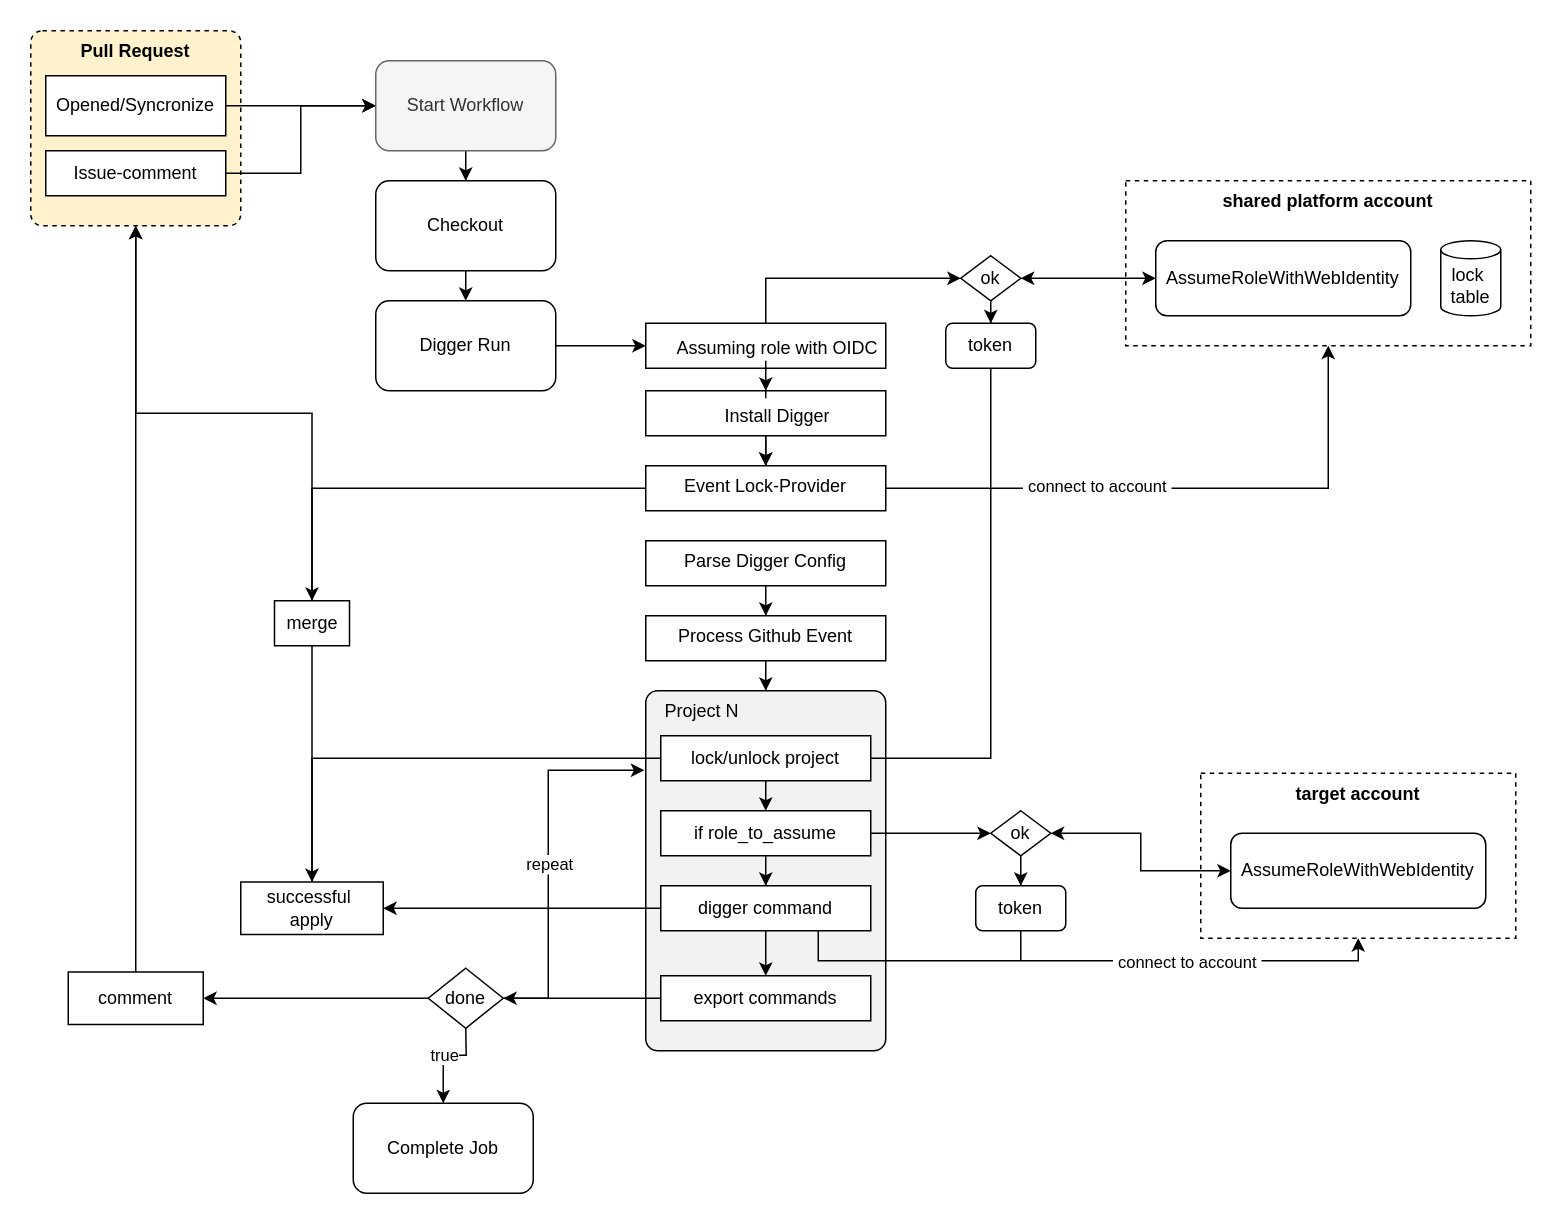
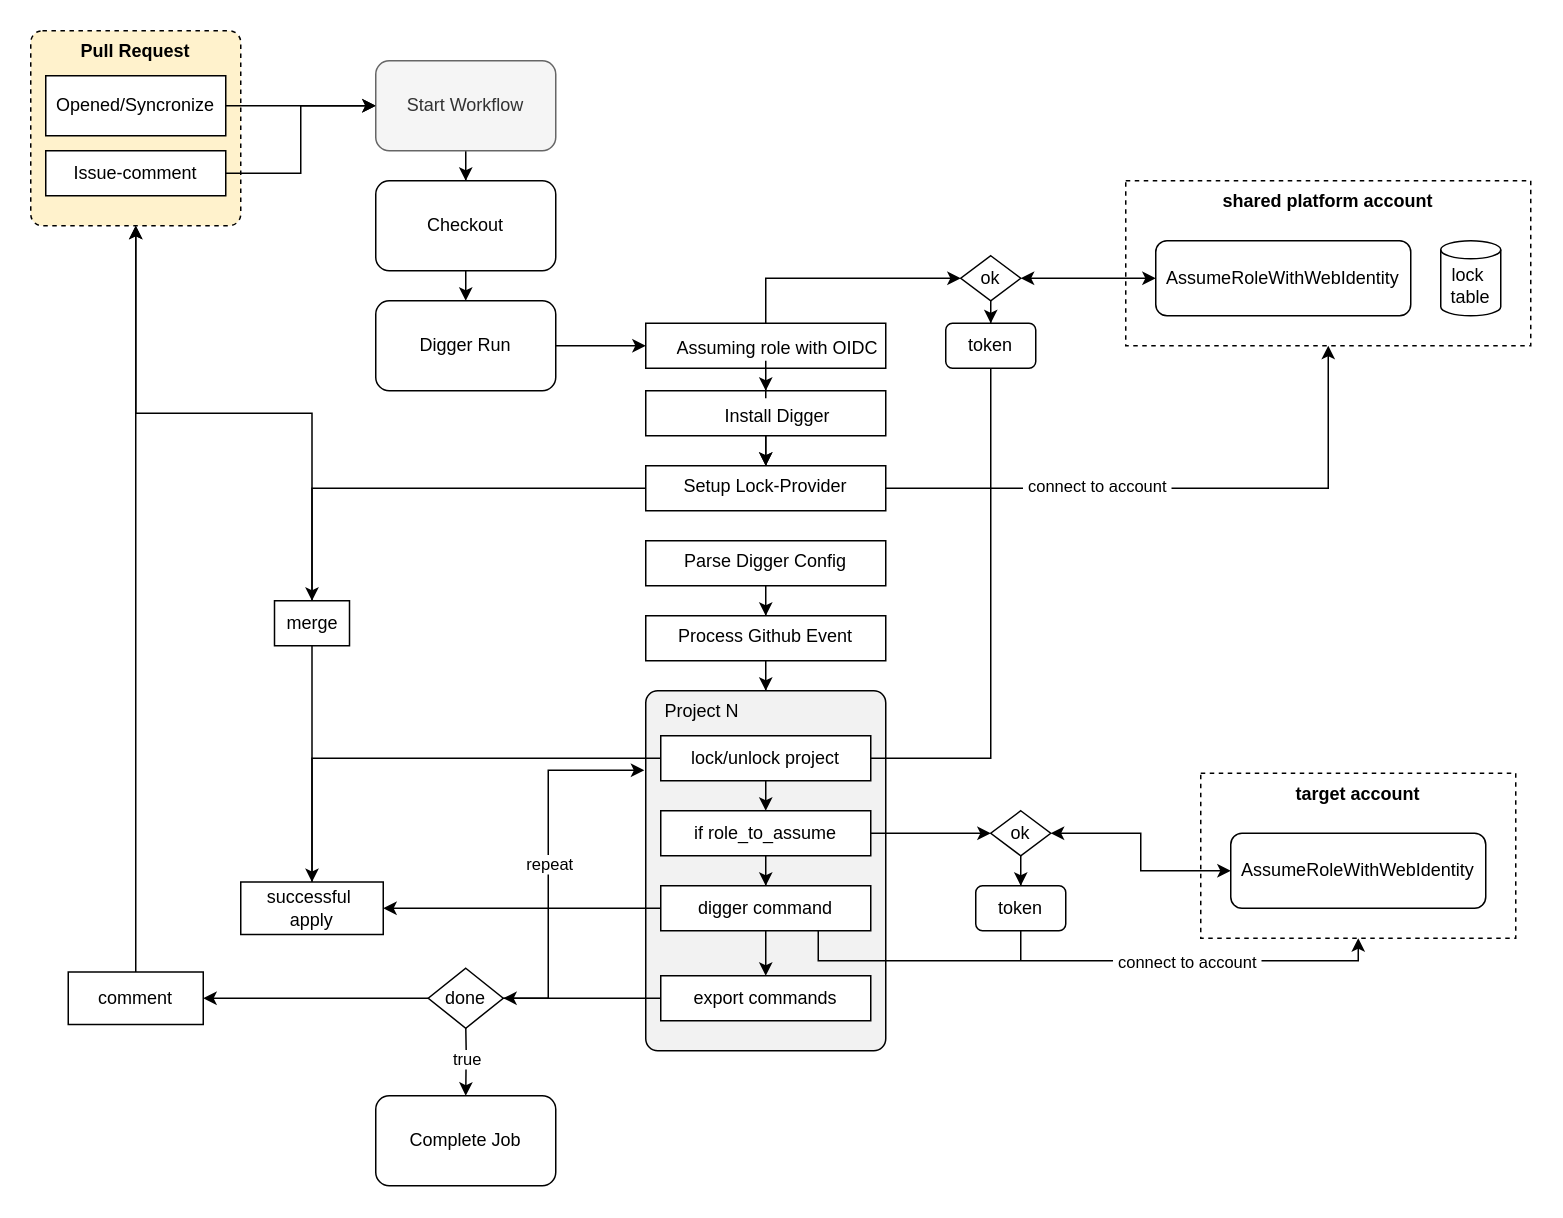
node "Event Lock-Provider": label "Event Lock-Provider" -> "Setup Lock-Provider"
node "Complete Job": moved (443, 1148) -> (466, 1141)
